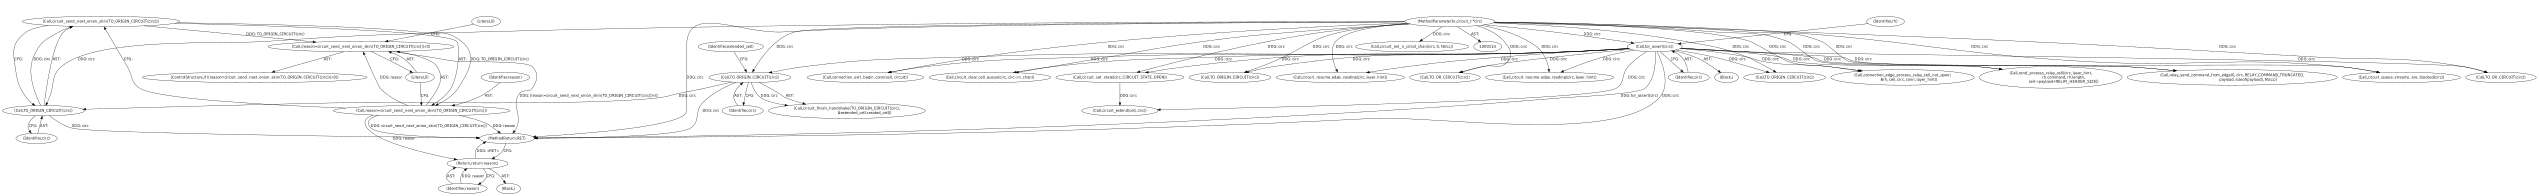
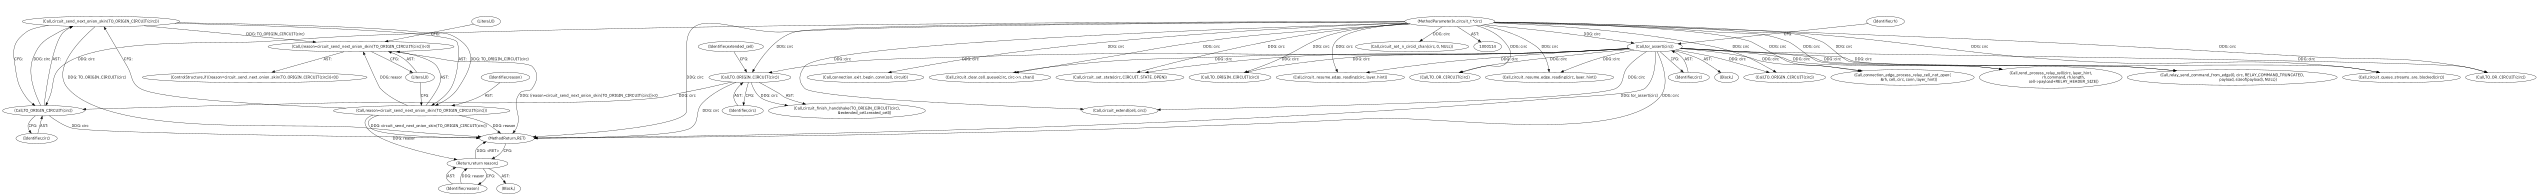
edge "(Call,tor_assert(circ))" -> "(Call,connection_exit_begin_conn(cell, circuit))": removed, label "DDG: circ"
edge "(Call,circuit_set_state(circ, CIRCUIT_STATE_OPEN))" -> "(Call,circuit_extend(cell, circ))": now "(MethodParameterIn,circuit_t *circ)" -> "(Call,circuit_extend(cell, circ))"
edge "(Call,circuit_send_next_onion_skin(TO_ORIGIN_CIRCUIT(circ)))" -> "(MethodReturn,RET)": added, label "DDG: TO_ORIGIN_CIRCUIT(circ)"
